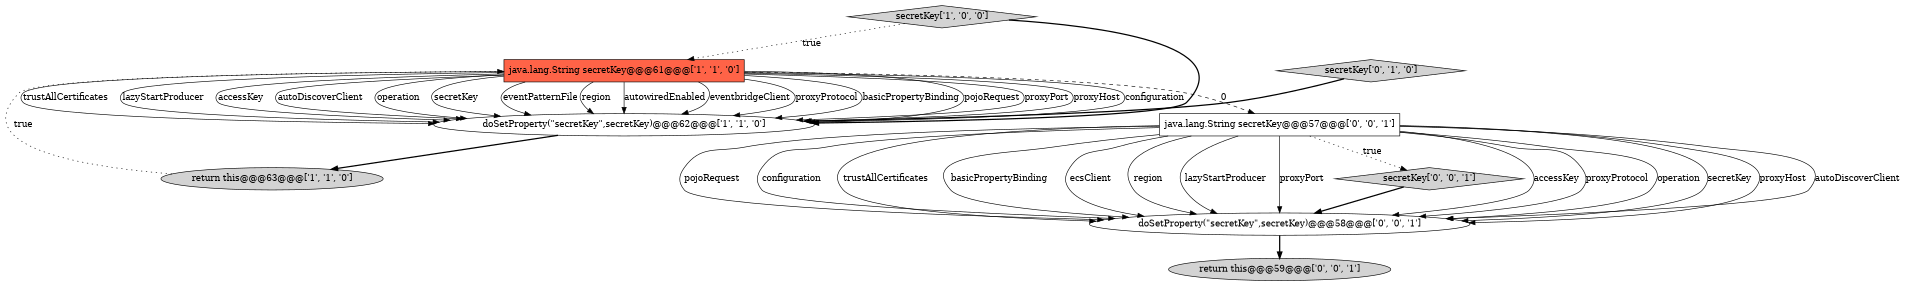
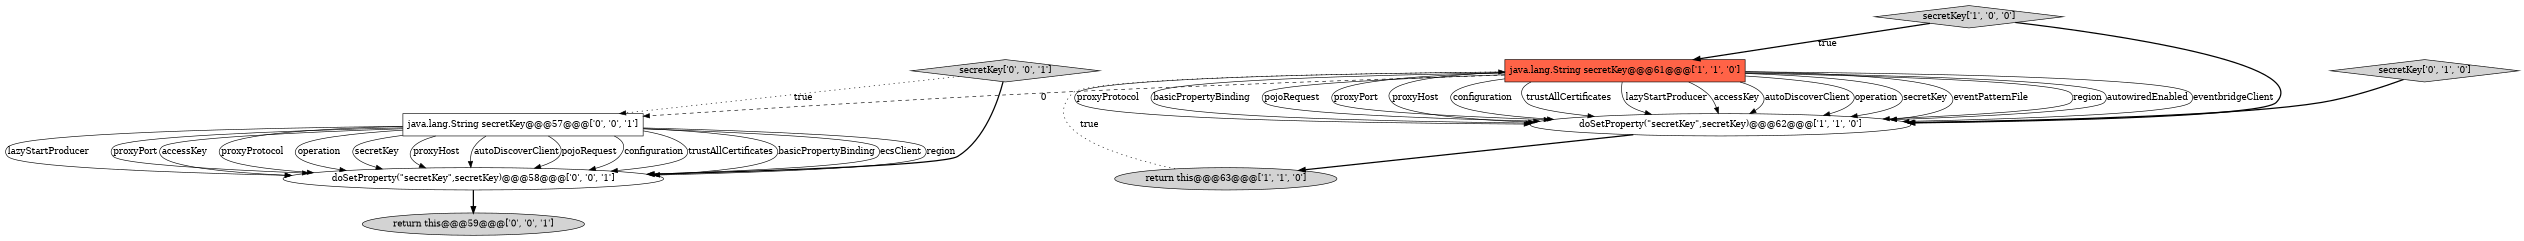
edge "secretKey['1', '0', '0']" -> "java.lang.String secretKey@@@61@@@['1', '1', '0']": style dotted -> bold
edge "java.lang.String secretKey@@@57@@@['0', '0', '1']" -> "secretKey['0', '0', '1']": reversed
